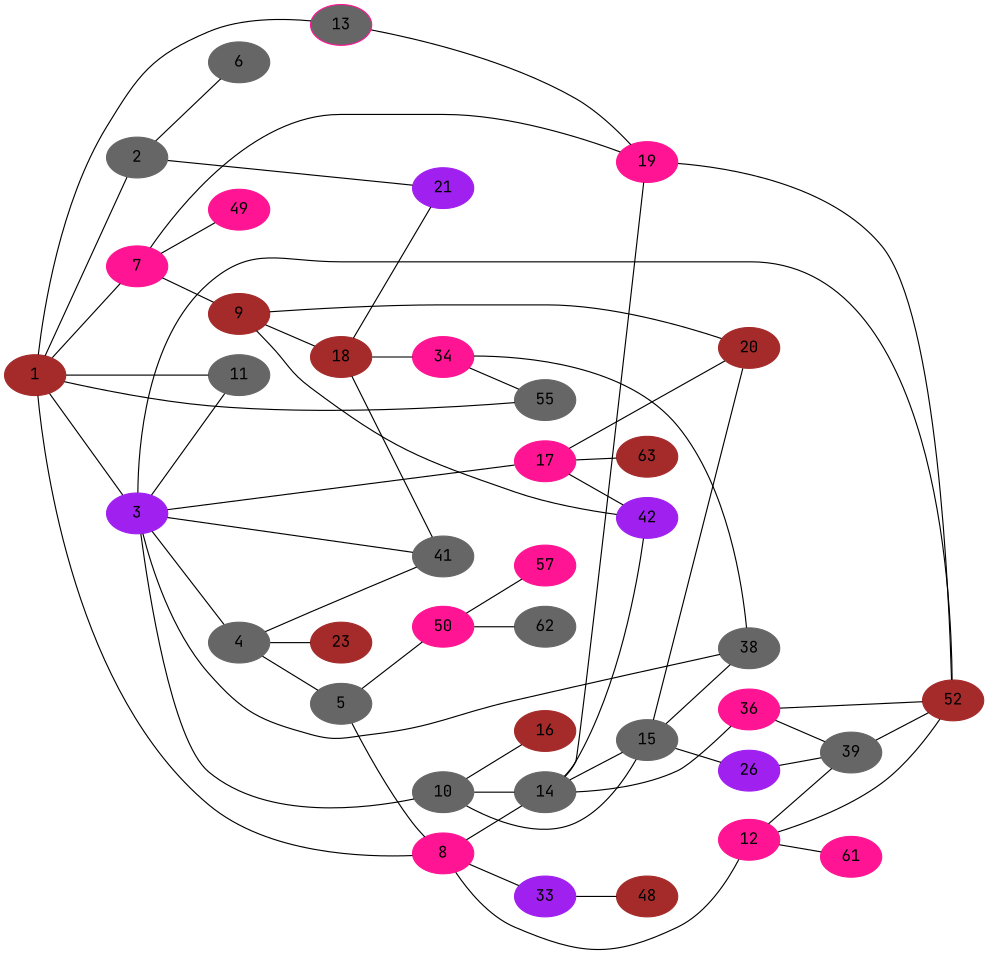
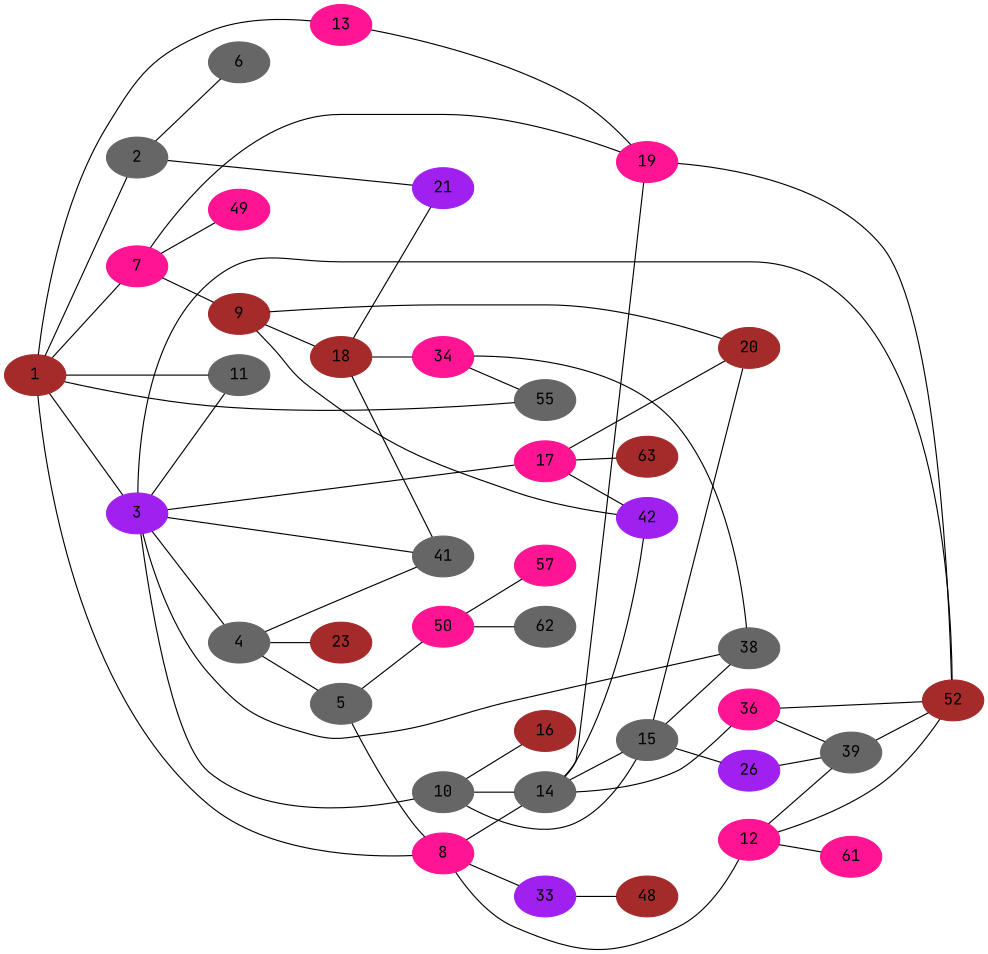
node "13": fillcolor gray40 -> deeppink
